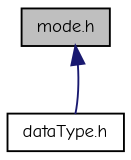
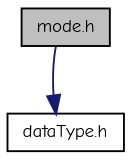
edge "dataType.h" -> "mode.h": reversed
